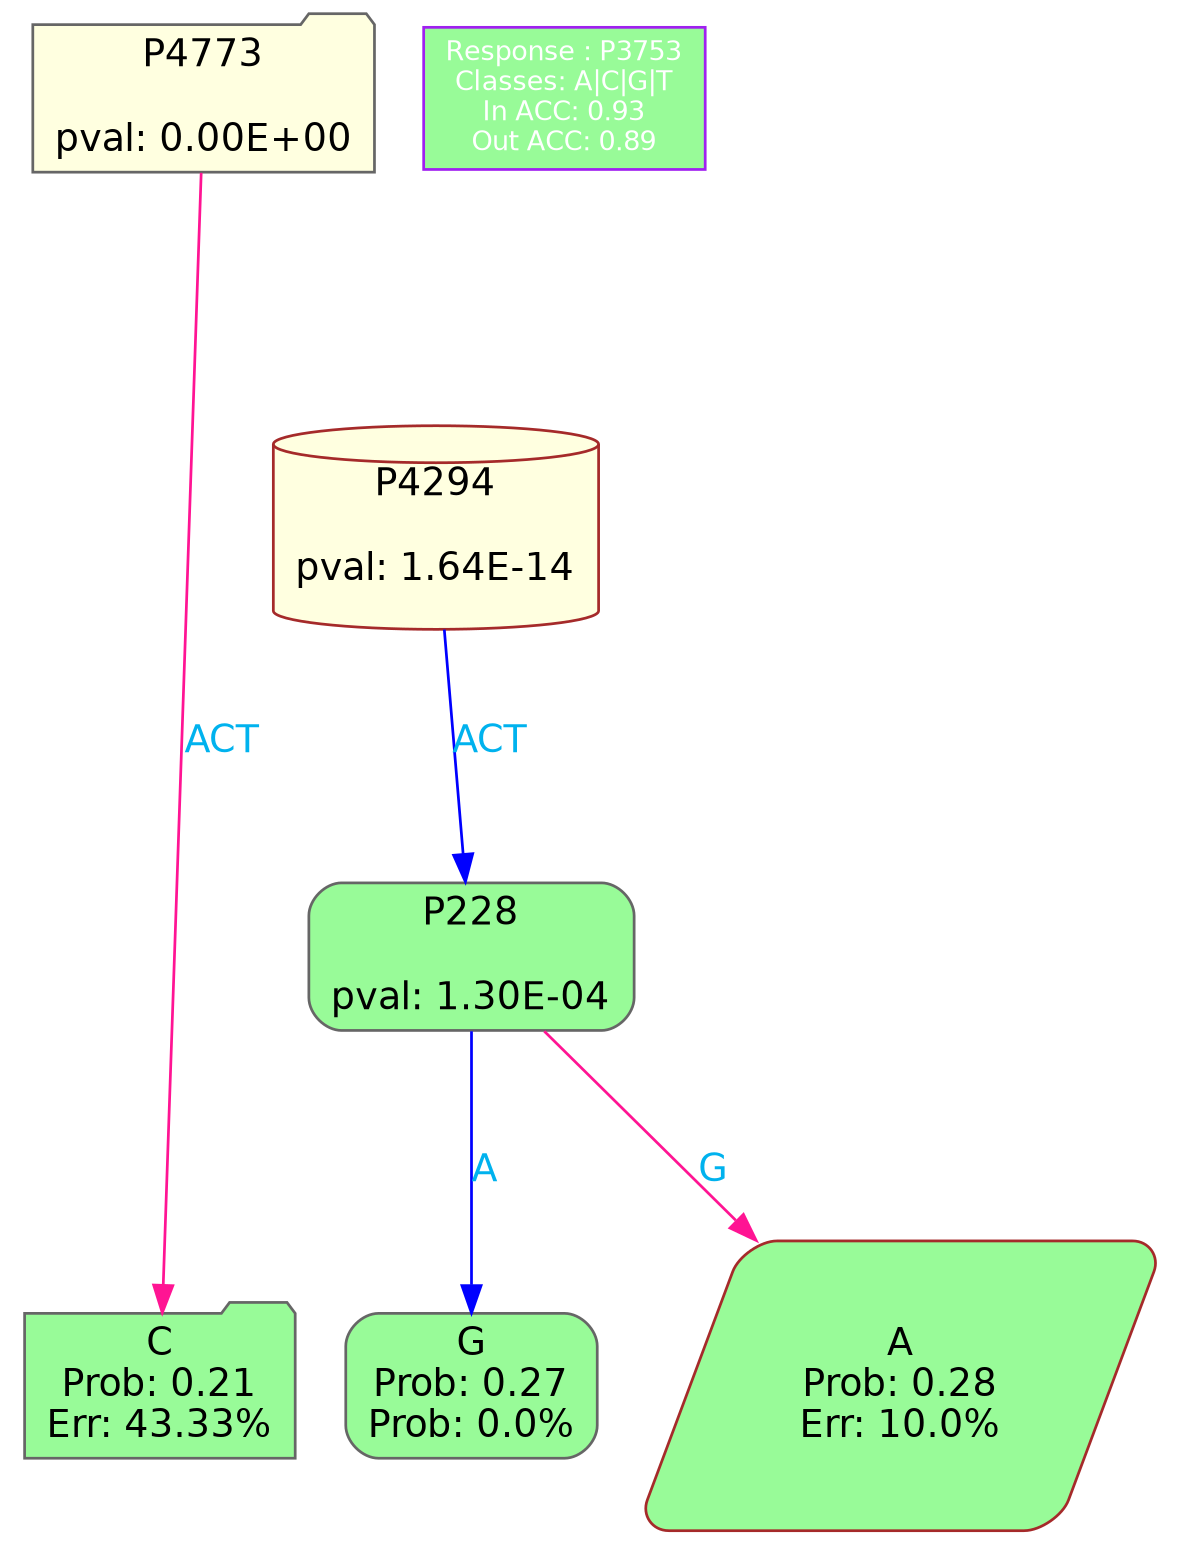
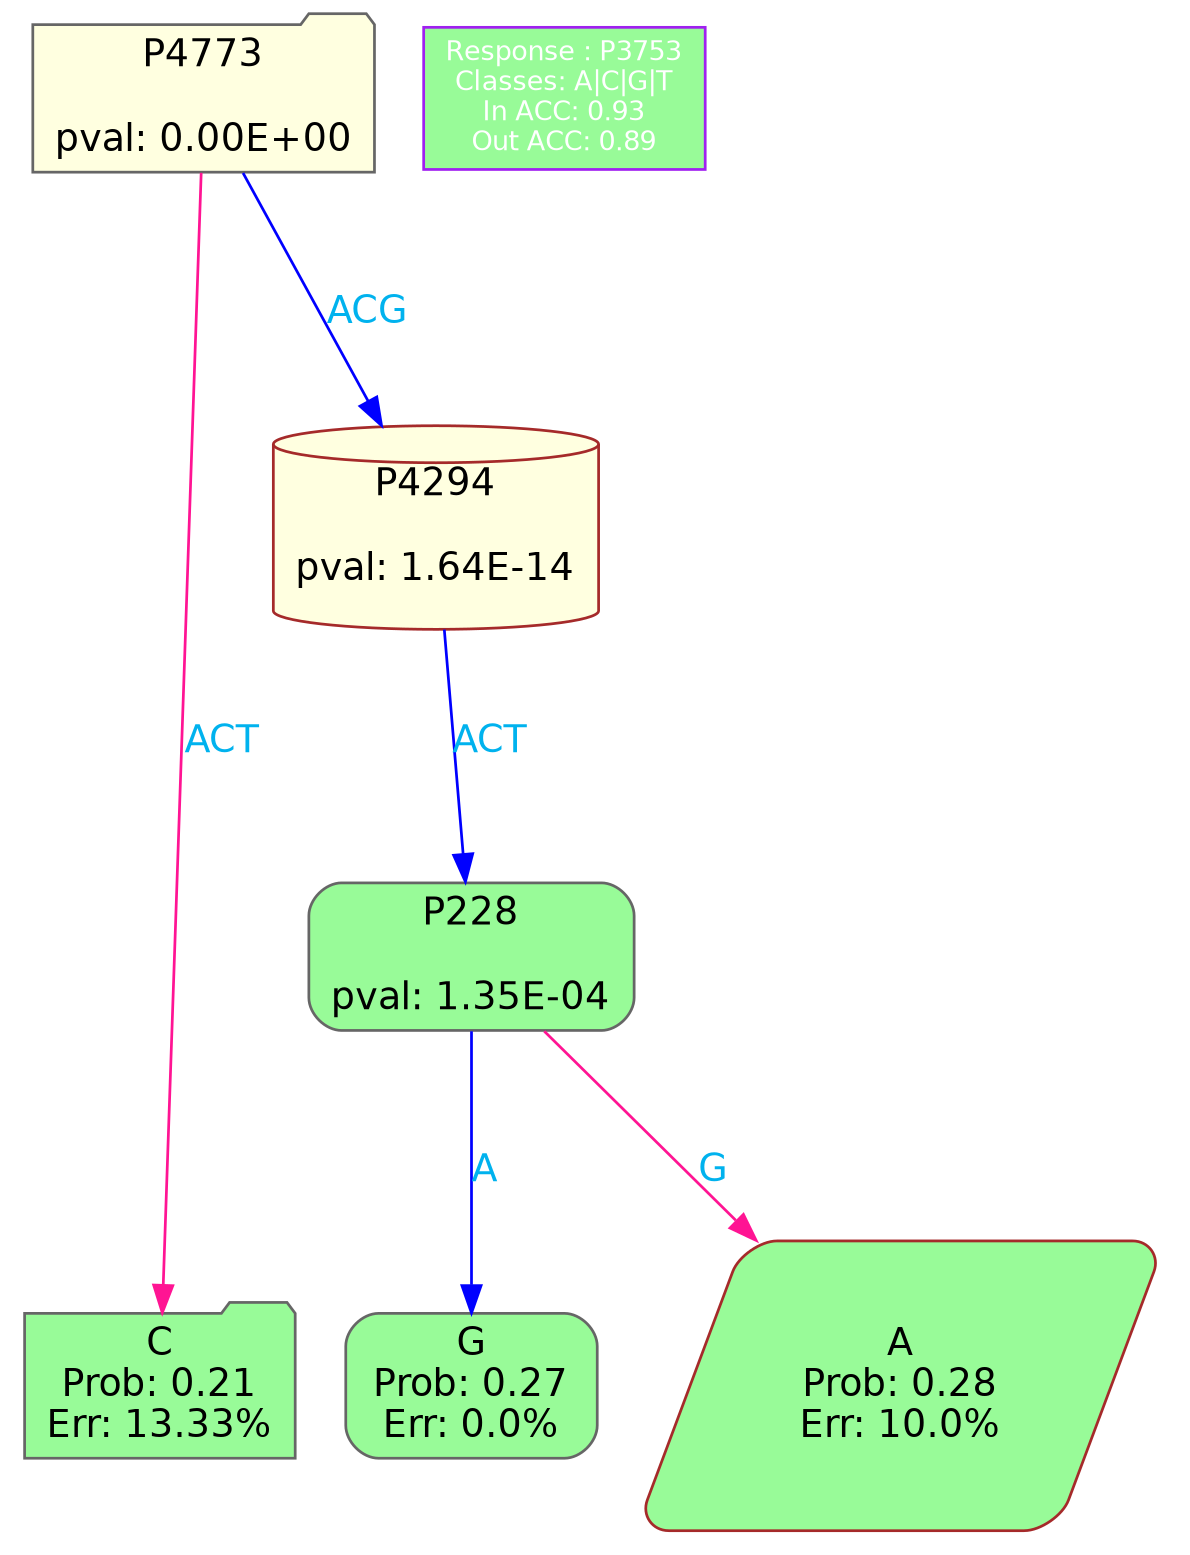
edge "P4773 pval: 0.00E+00" -> "P4294 pval: 1.64E-14": added, label "ACG"
node "P228 pval: 1.30E-04": label "P228 pval: 1.30E-04" -> "P228 pval: 1.35E-04"
node "C Prob: 0.21 Err: 43.33%": label "C Prob: 0.21 Err: 43.33%" -> "C Prob: 0.21 Err: 13.33%"
node "G Prob: 0.27 Prob: 0.0%": label "G Prob: 0.27 Prob: 0.0%" -> "G Prob: 0.27 Err: 0.0%"
